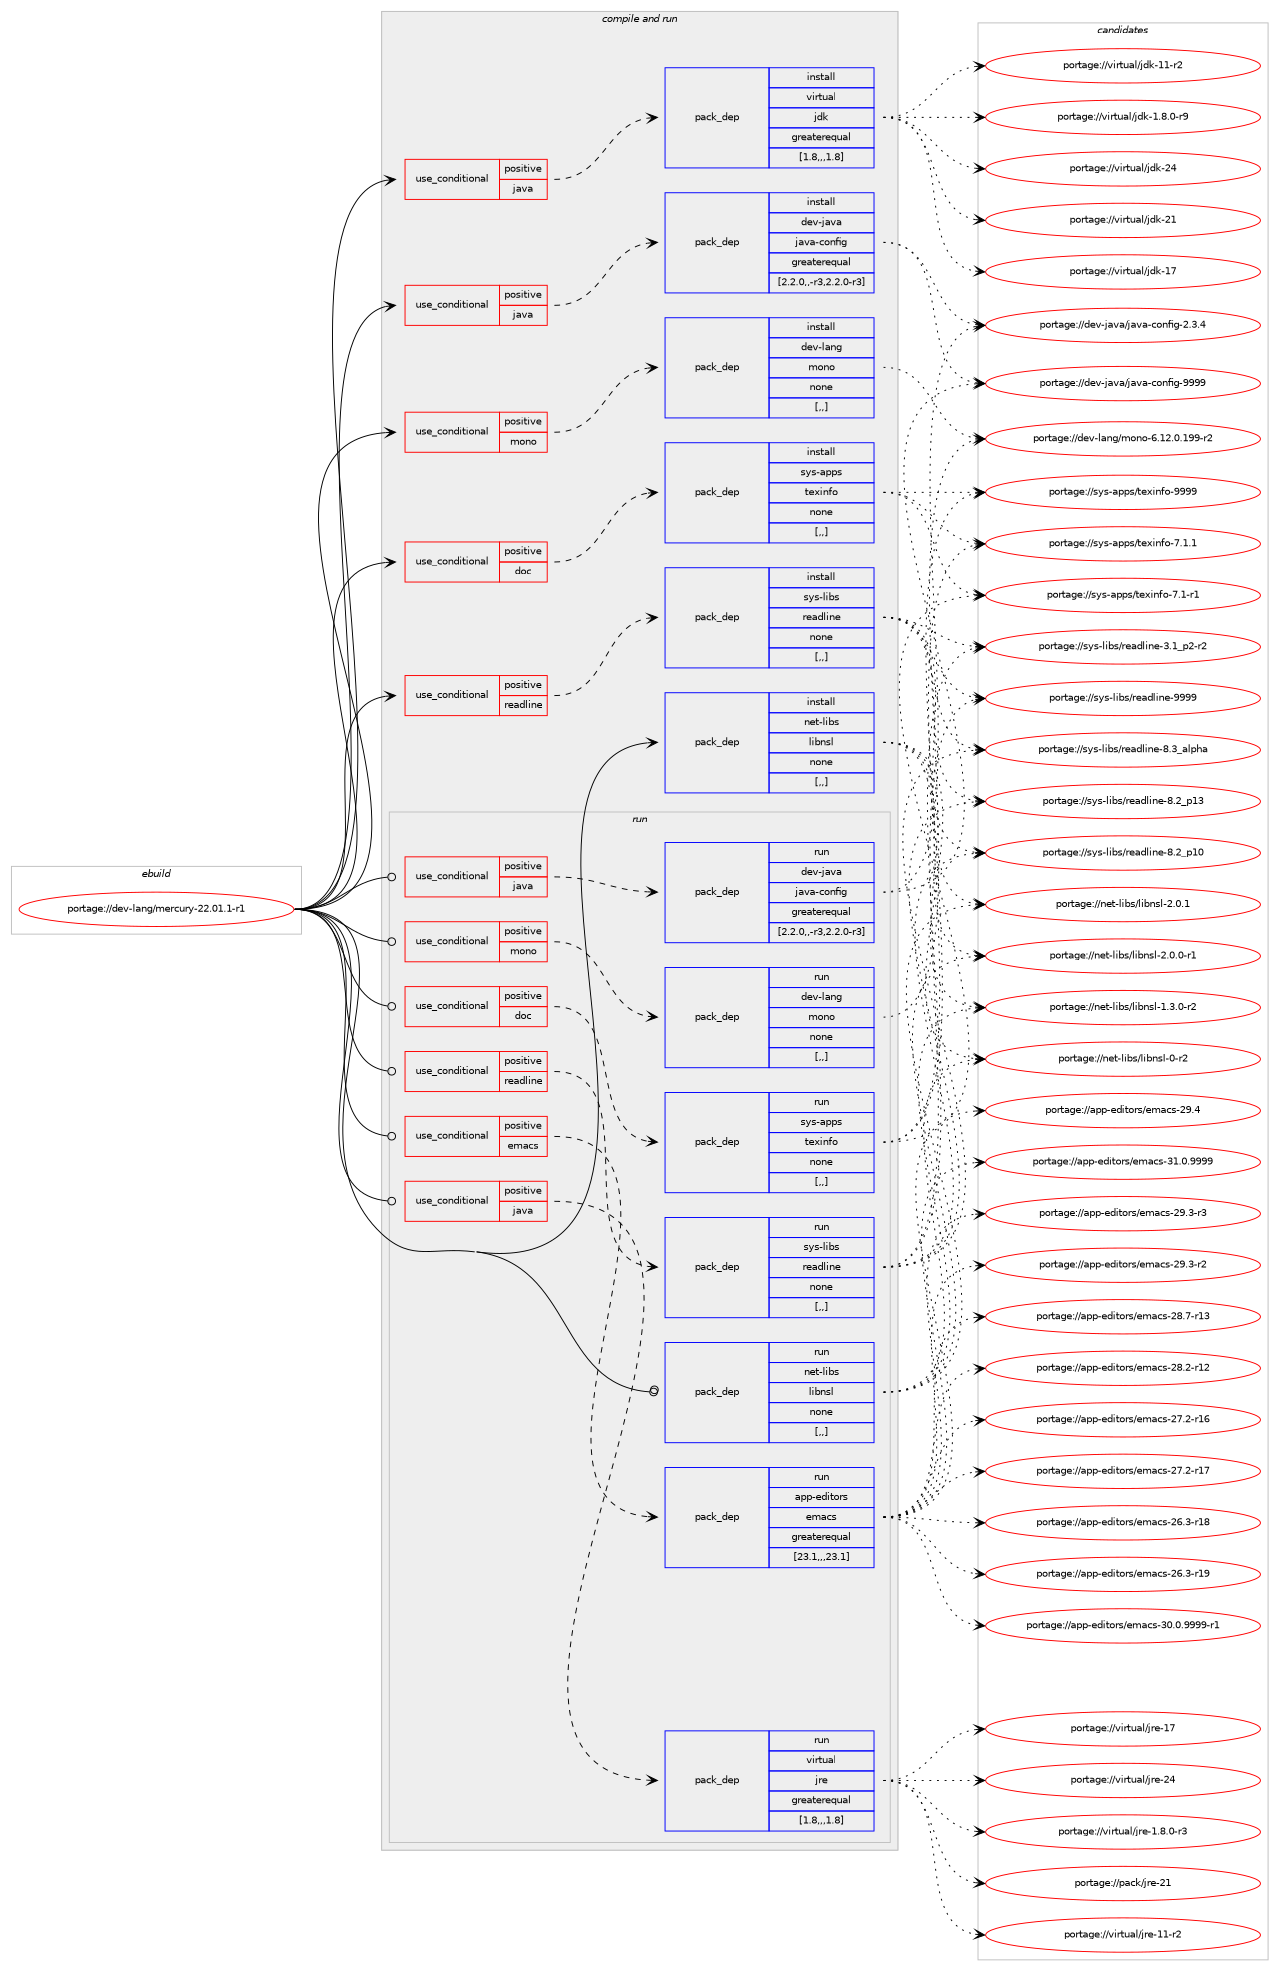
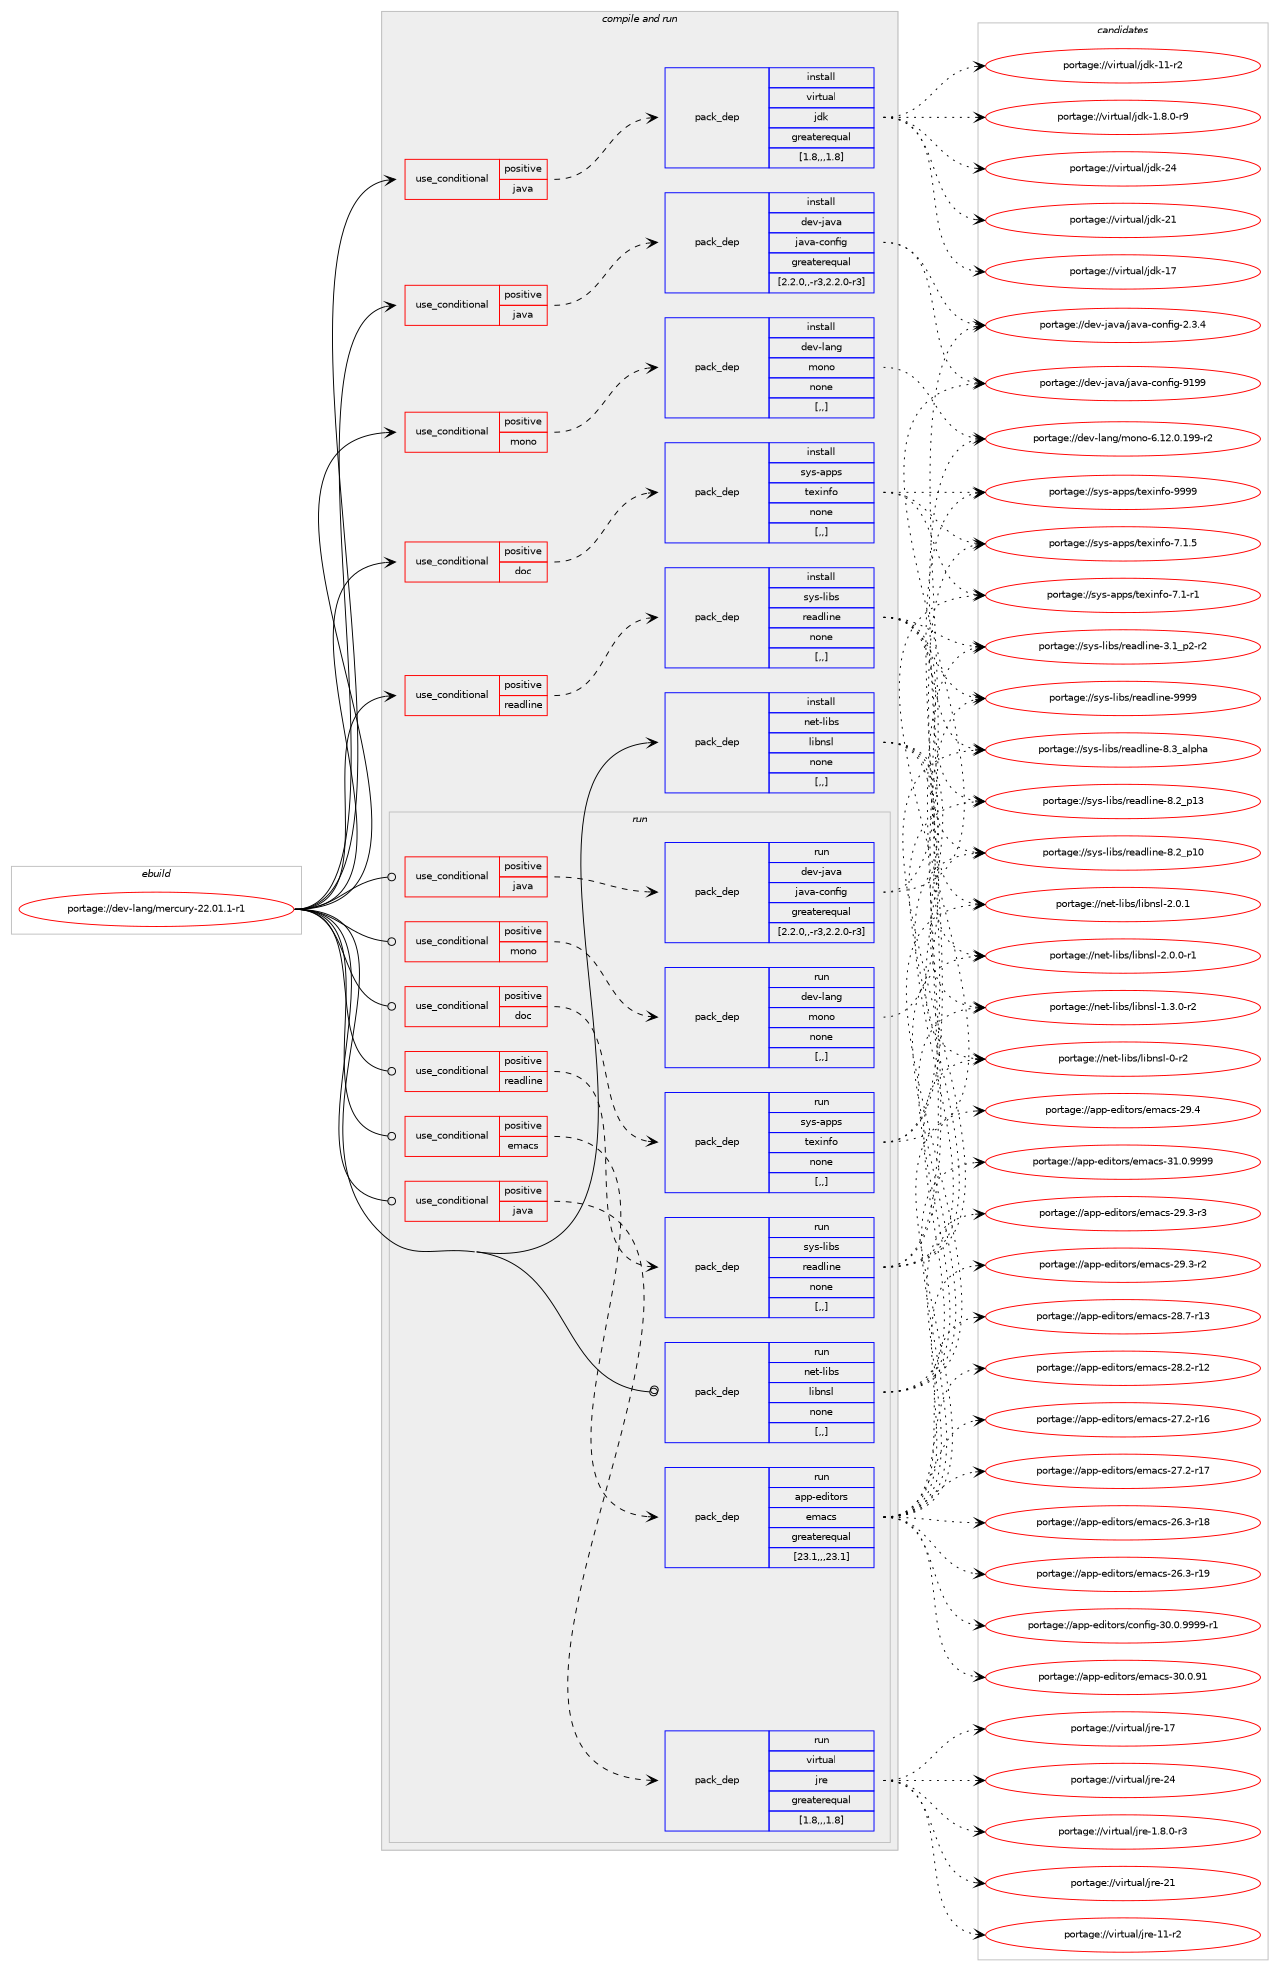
node "portage://dev-java/java-config-9999": label "portage://dev-java/java-config-9999" -> "portage://dev-java/java-config-9199"
node "portage://sys-apps/texinfo-7.1.1": label "portage://sys-apps/texinfo-7.1.1" -> "portage://sys-apps/texinfo-7.1.5"
node "portage://app-editors/emacs-30.0.9999-r1": label "portage://app-editors/emacs-30.0.9999-r1" -> "portage://app-editors/config-30.0.9999-r1"
node "portage://app-editors/emacs-30.0.91": added
node "portage://pack/jre-21": label "portage://pack/jre-21" -> "portage://virtual/jre-21"
